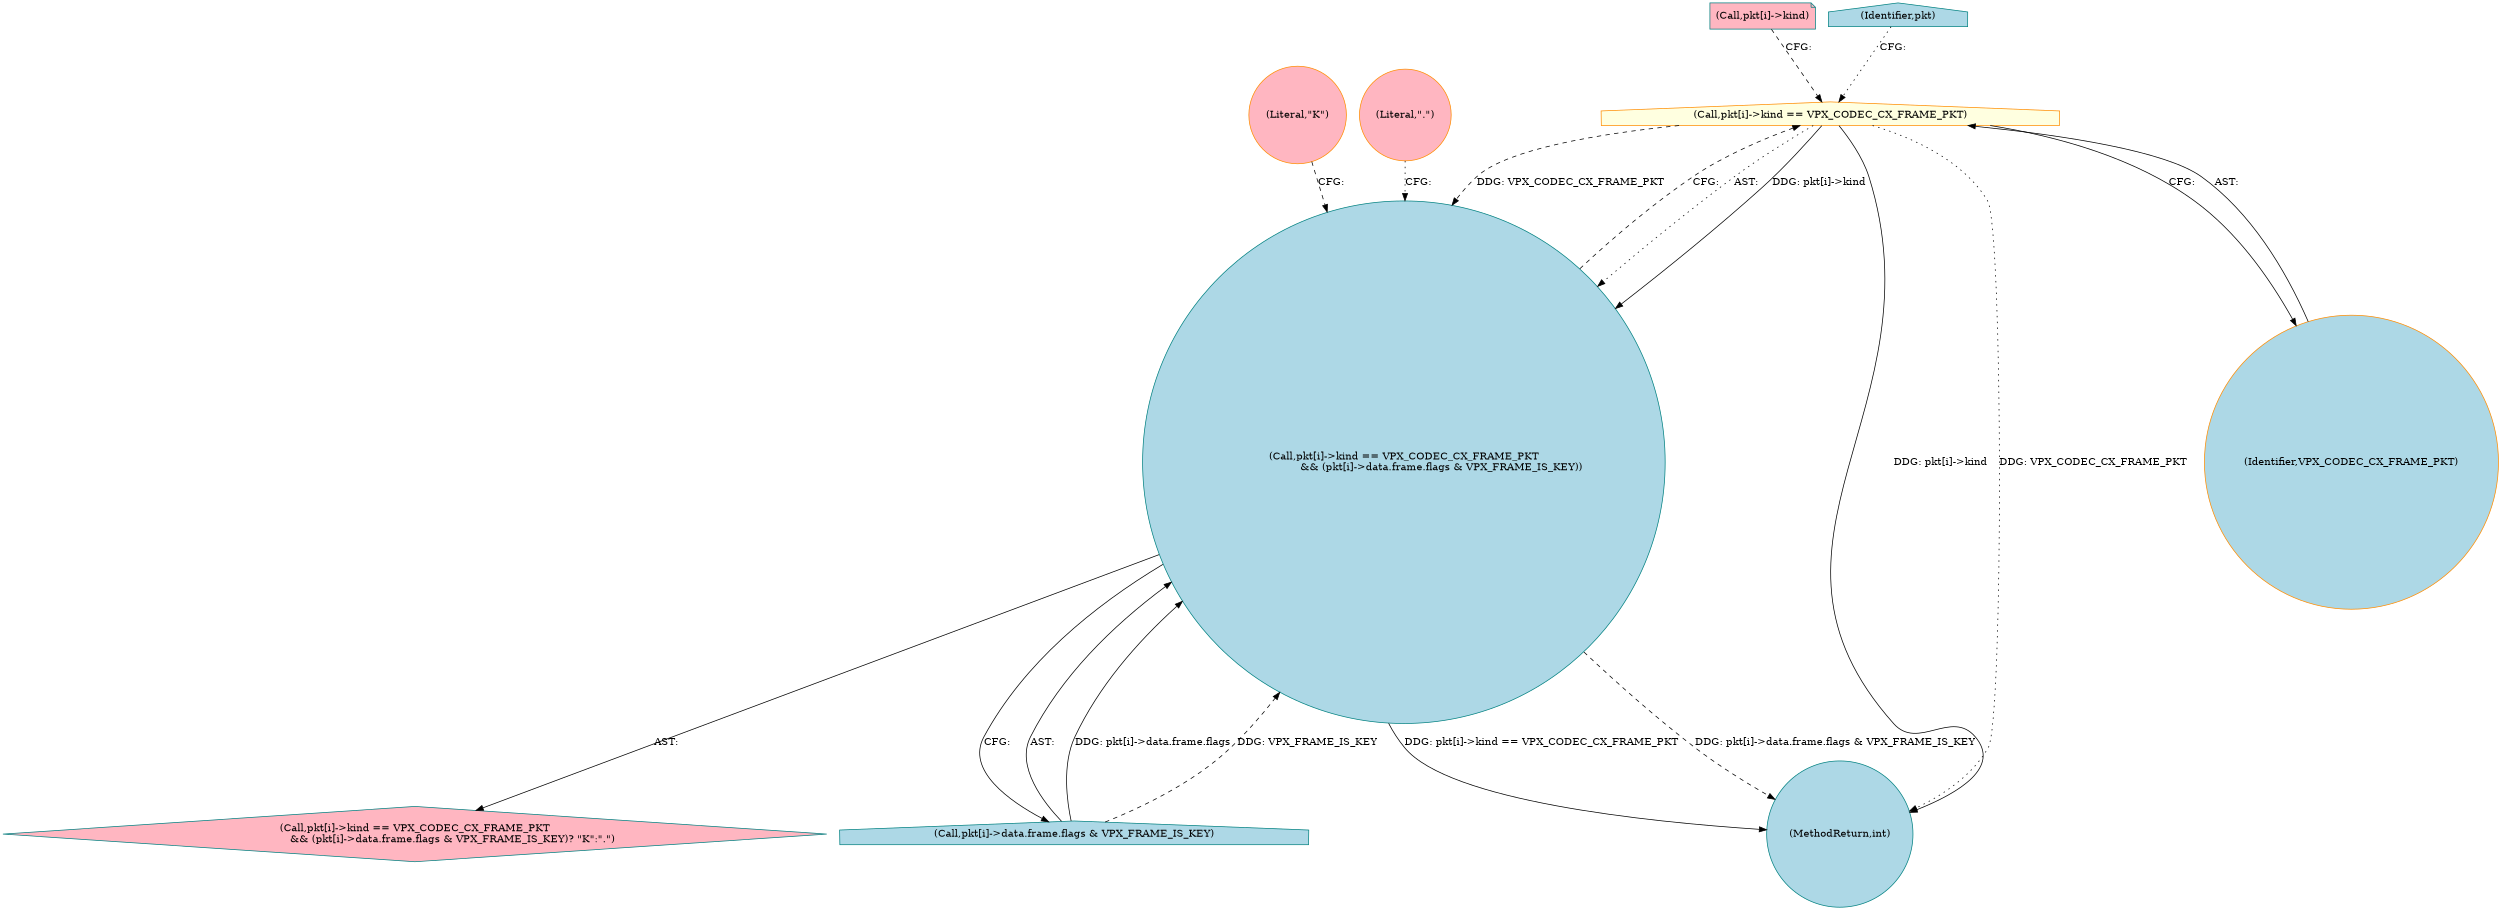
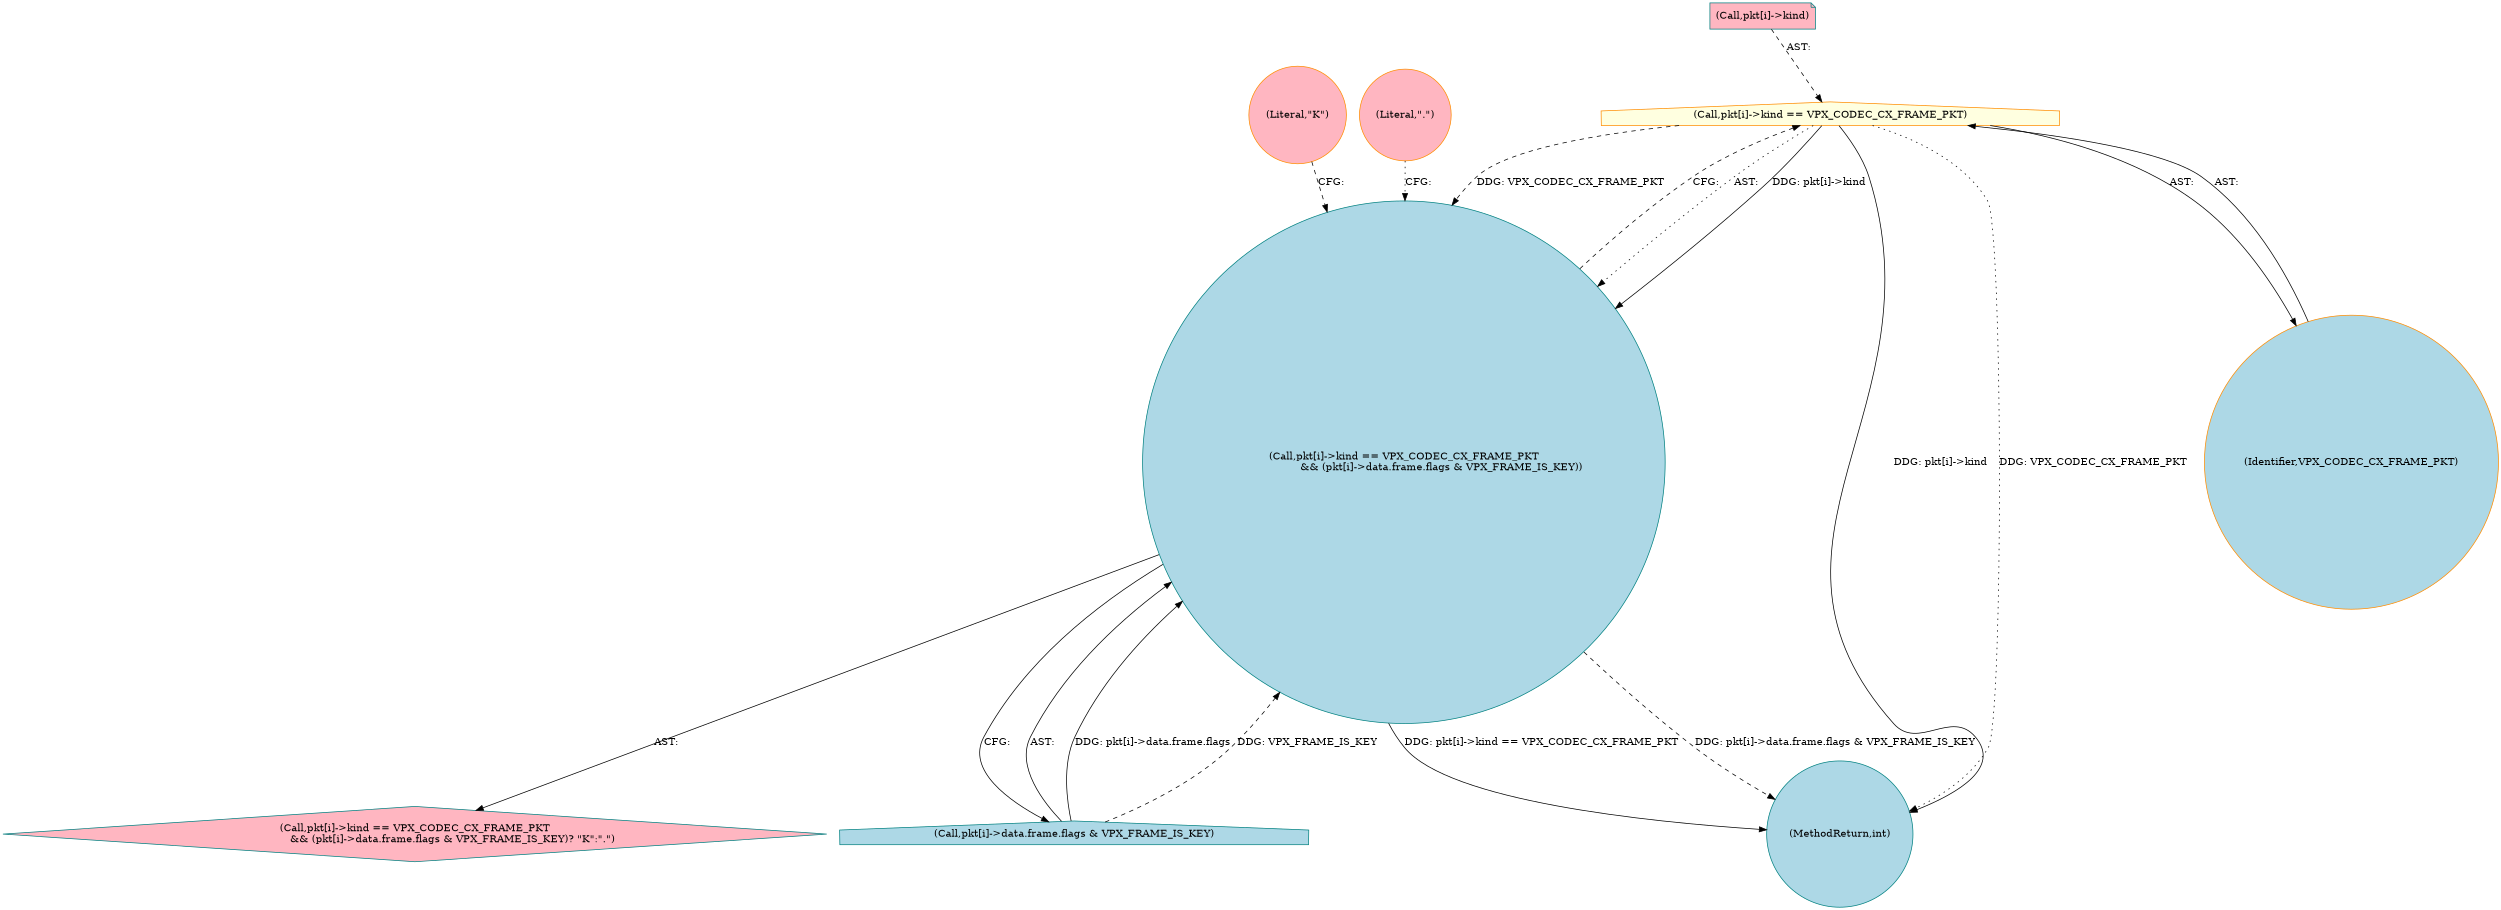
node "(Identifier,pkt)": removed
edge "(Call,pkt[i]->kind)" -> "(Call,pkt[i]->kind == VPX_CODEC_CX_FRAME_PKT)": label "CFG: " -> "AST: "
edge "(Call,pkt[i]->kind == VPX_CODEC_CX_FRAME_PKT)" -> "(Identifier,VPX_CODEC_CX_FRAME_PKT)": label "CFG: " -> "AST: "
